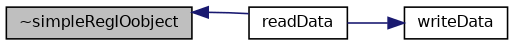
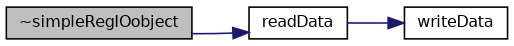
edge "readData" -> "~simpleRegIOobject": reversed
